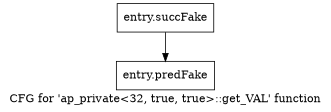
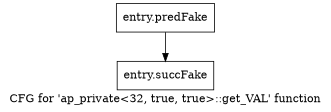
edge "entry.succFake" -> "entry.predFake": reversed
